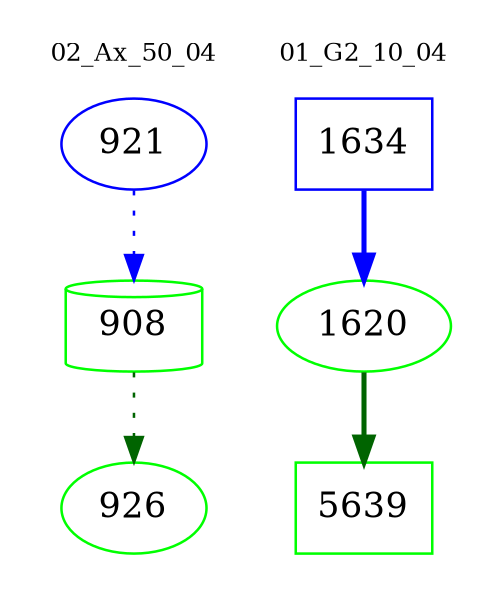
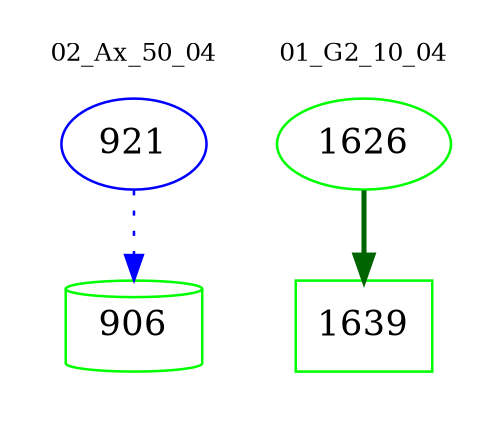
node "1634": removed
node "908": label "908" -> "906"
node "1620": label "1620" -> "1626"
node "926": removed
node "5639": label "5639" -> "1639"
